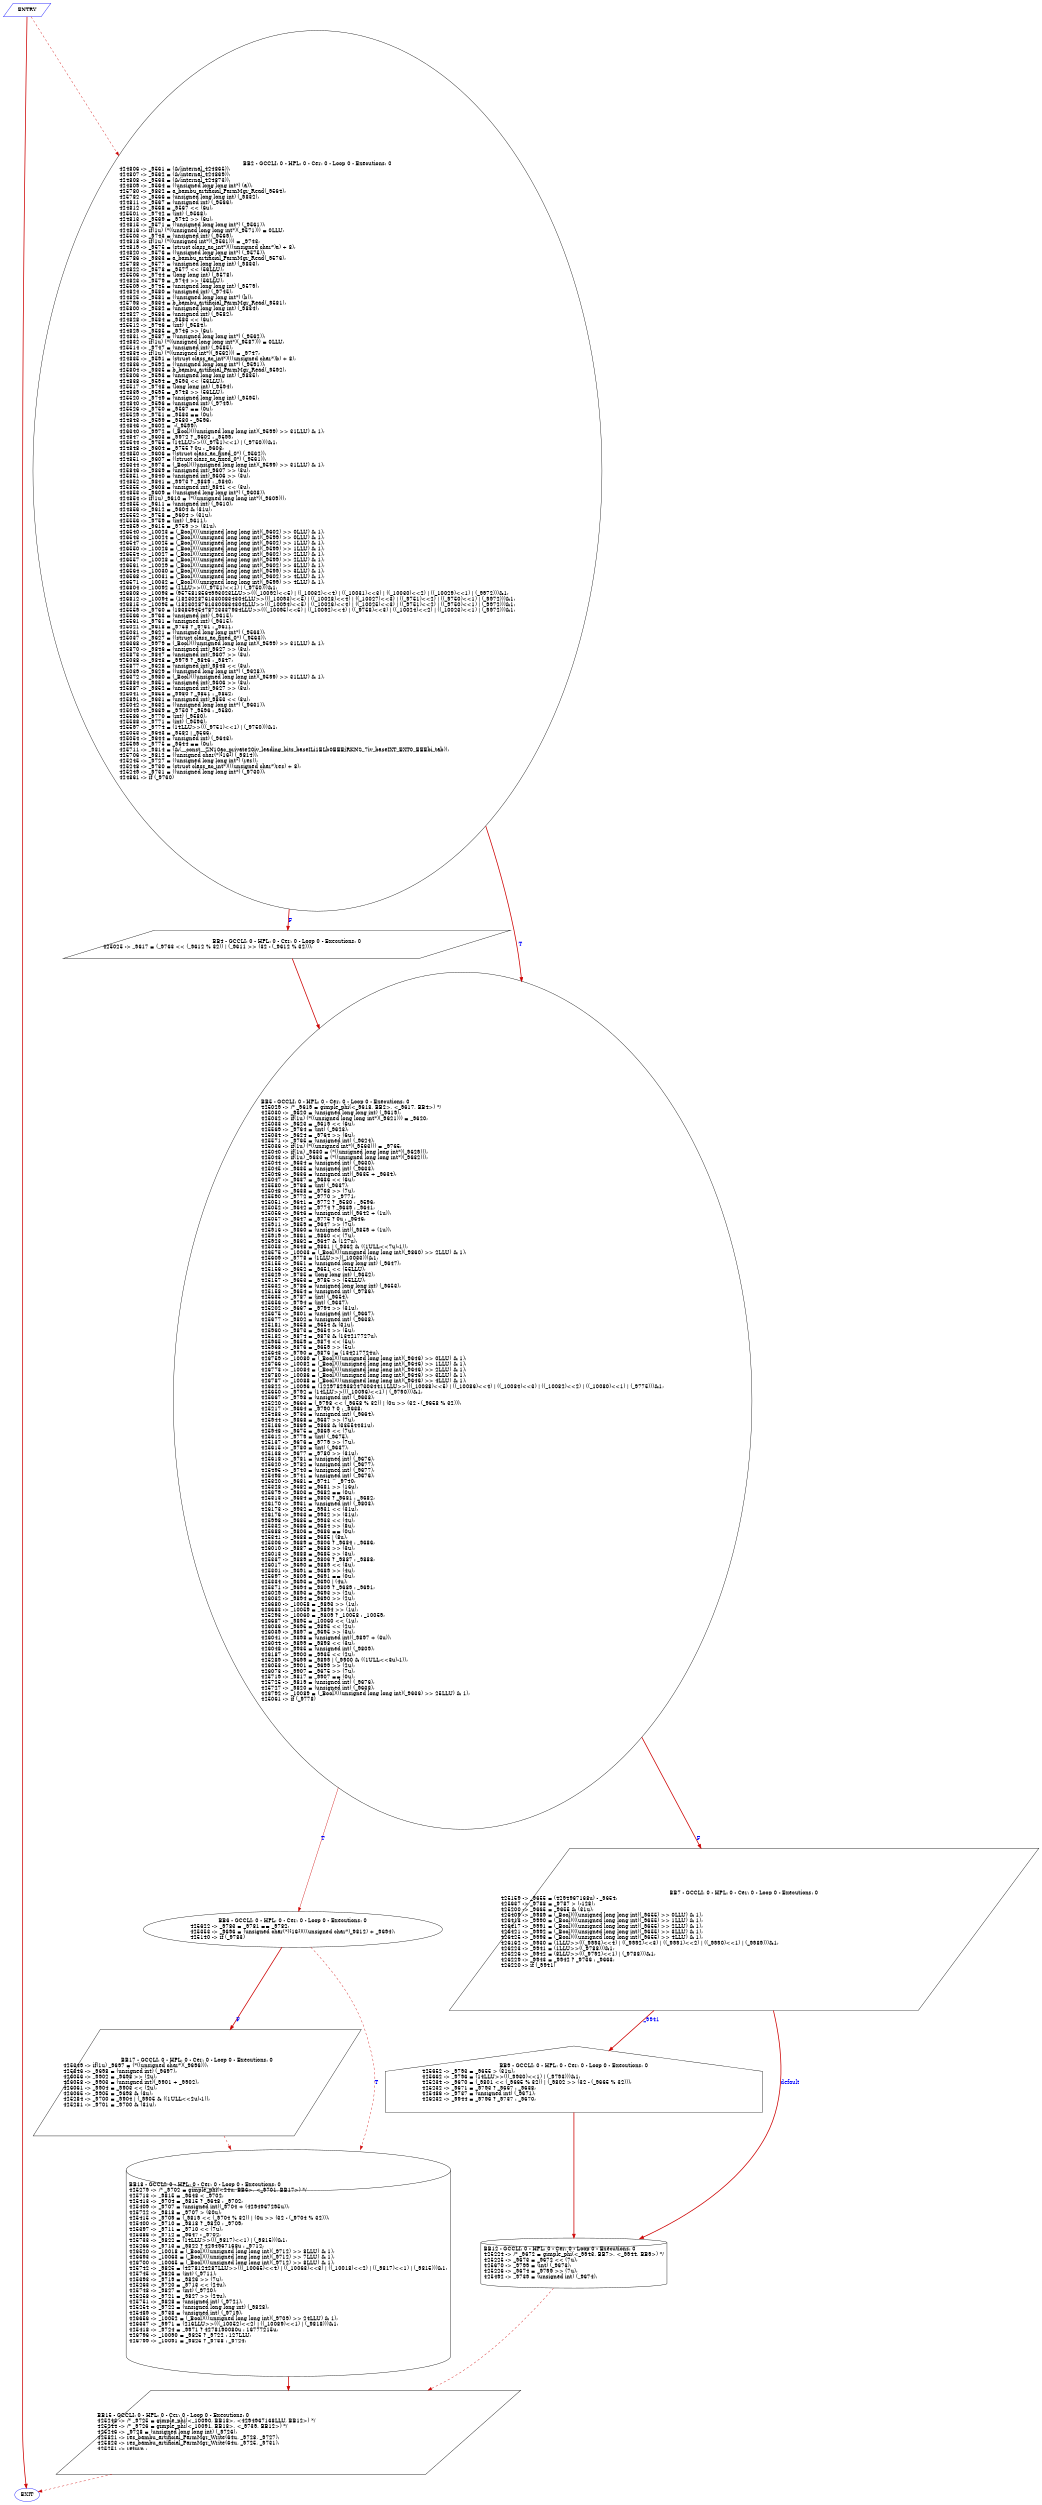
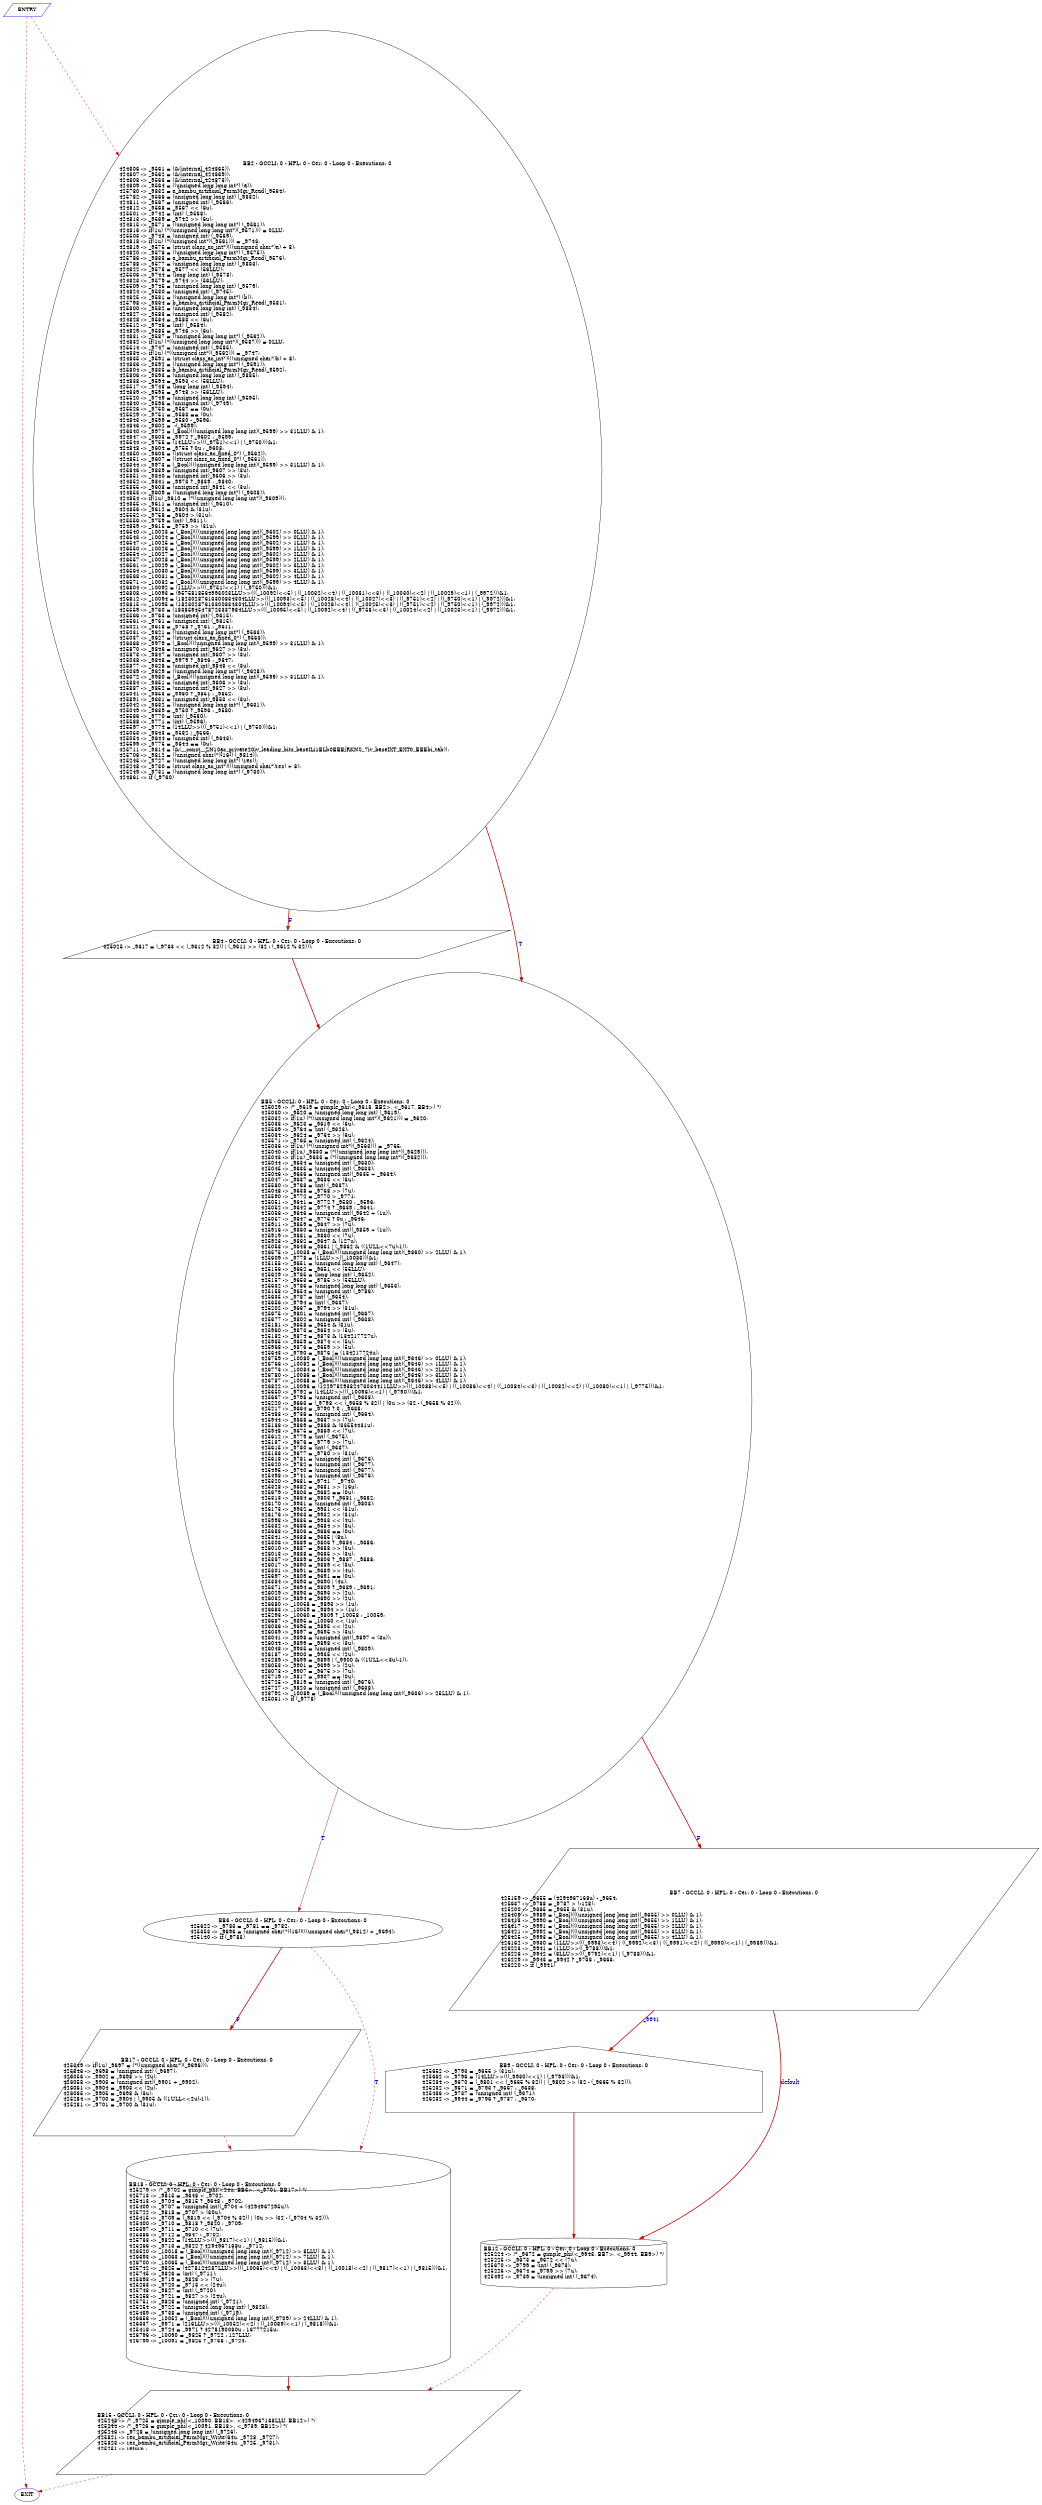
edge "ENTRY" -> "EXIT": style bold -> dashed
